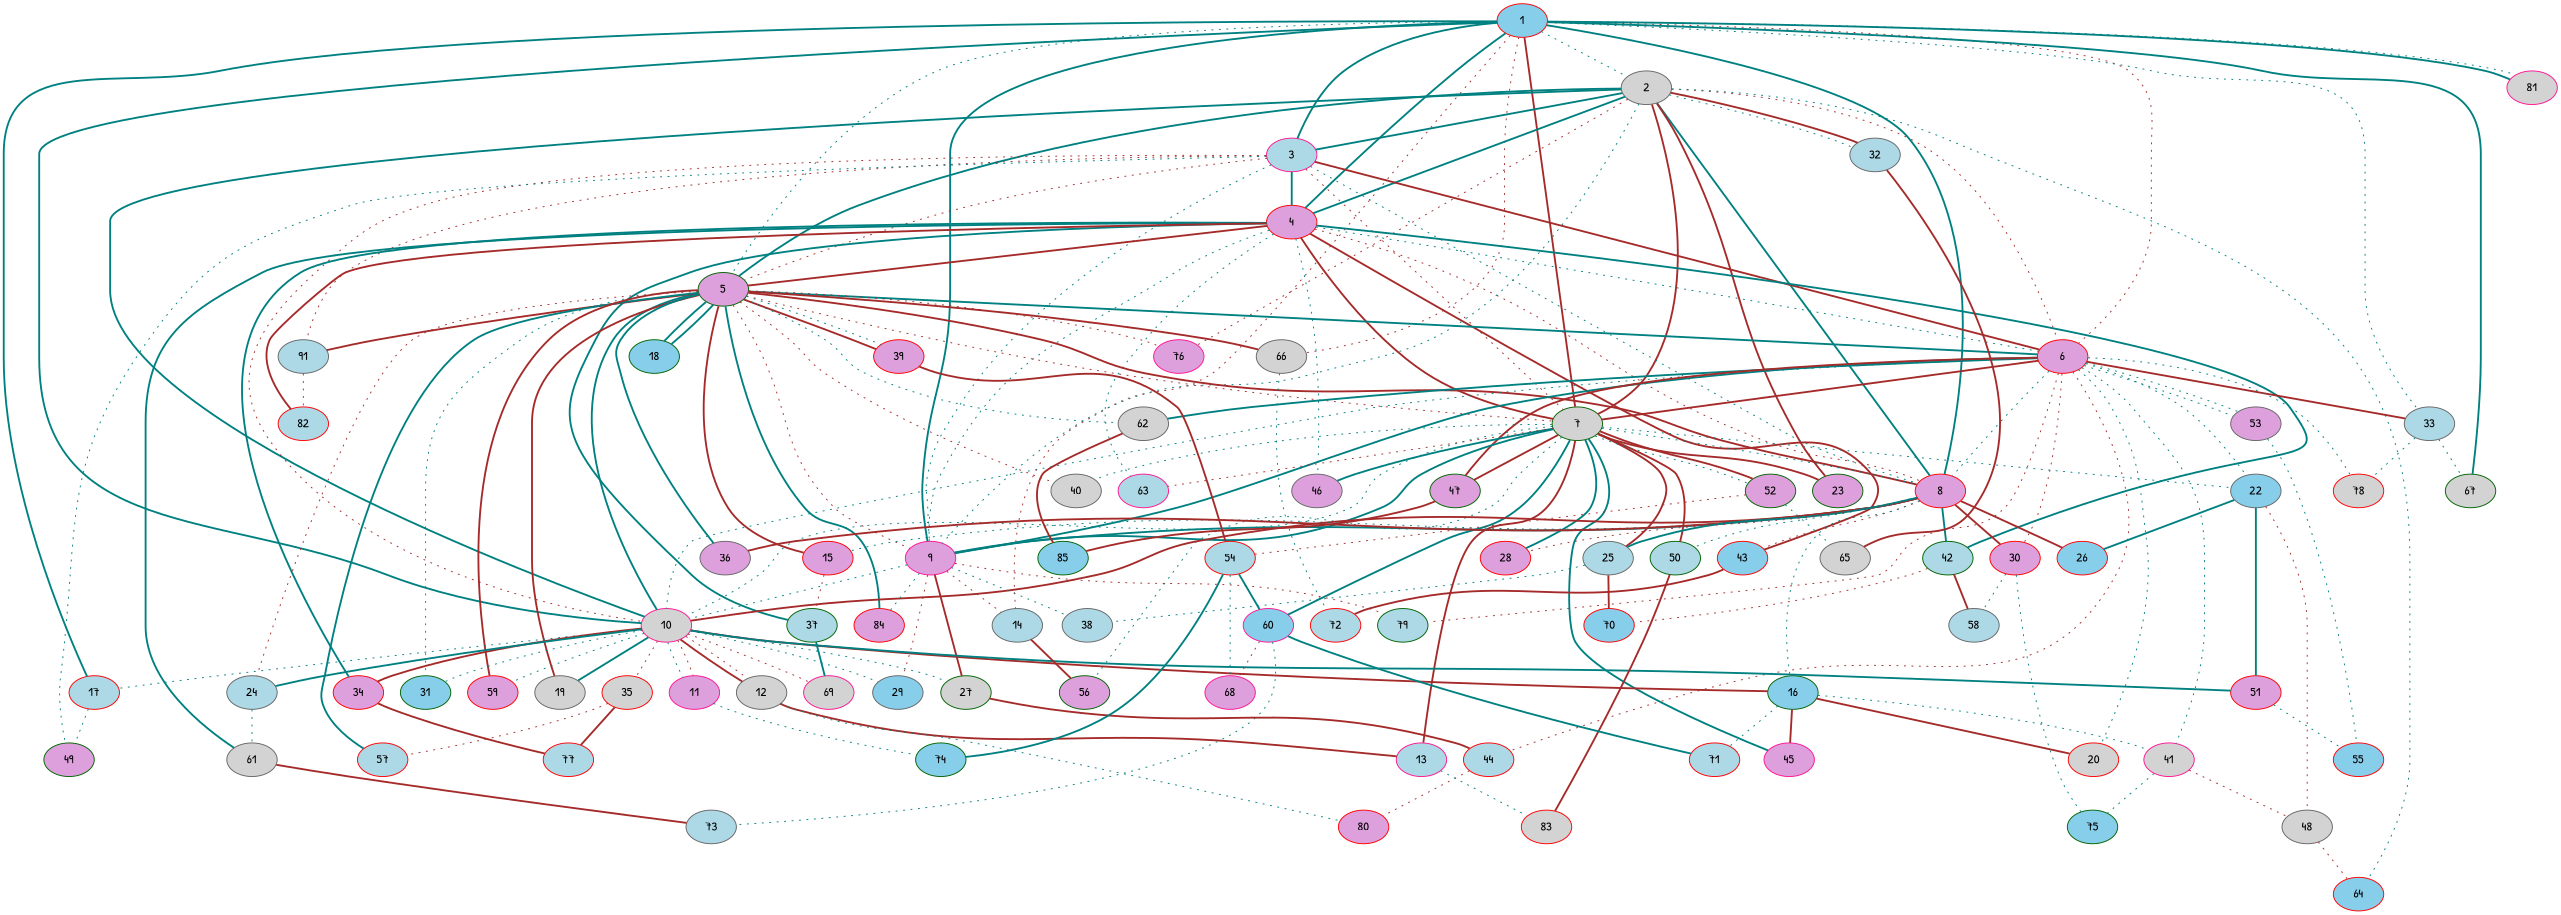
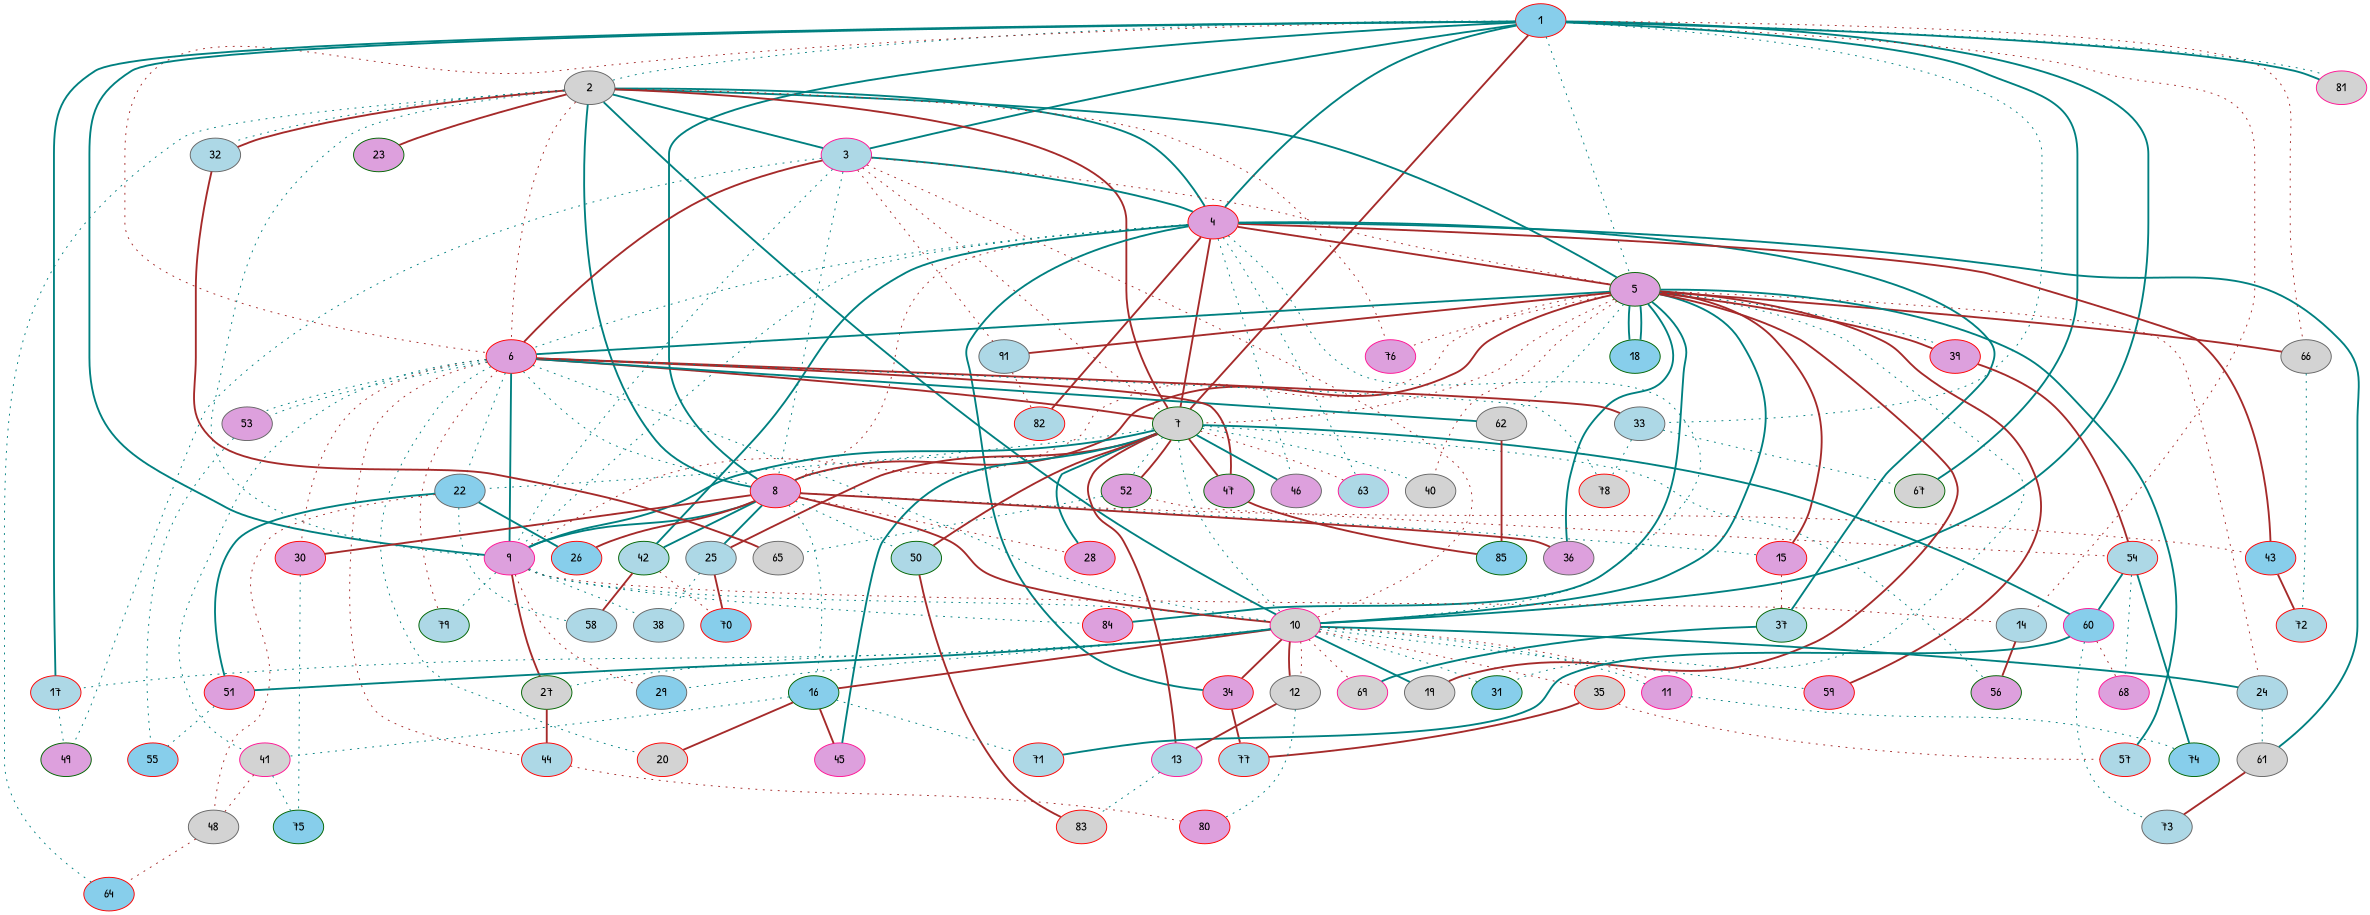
edge "4" -- "10": added
edge "7" -- "23": removed
edge "9" -- "79": color brown -> teal
edge "30" -- "58": now "22" -- "58"
